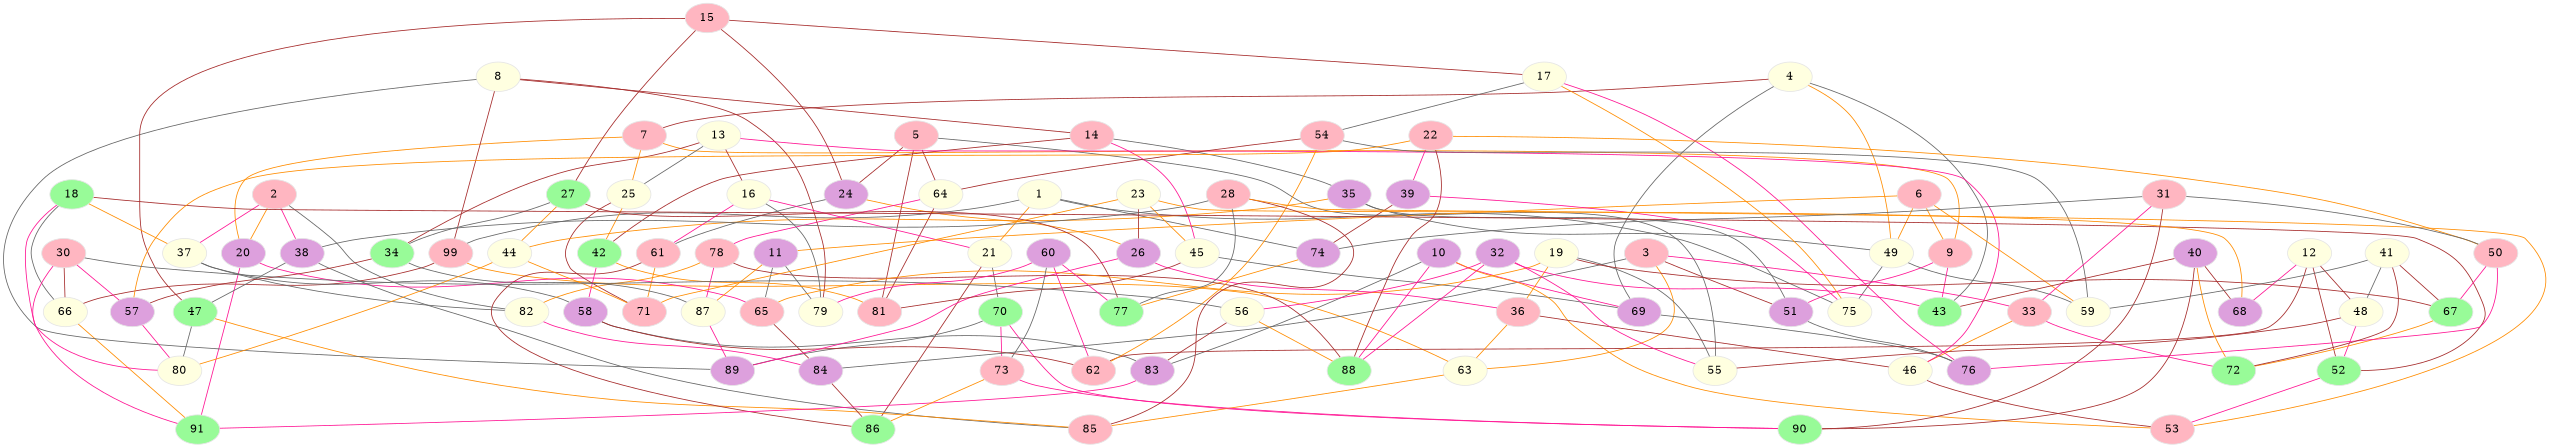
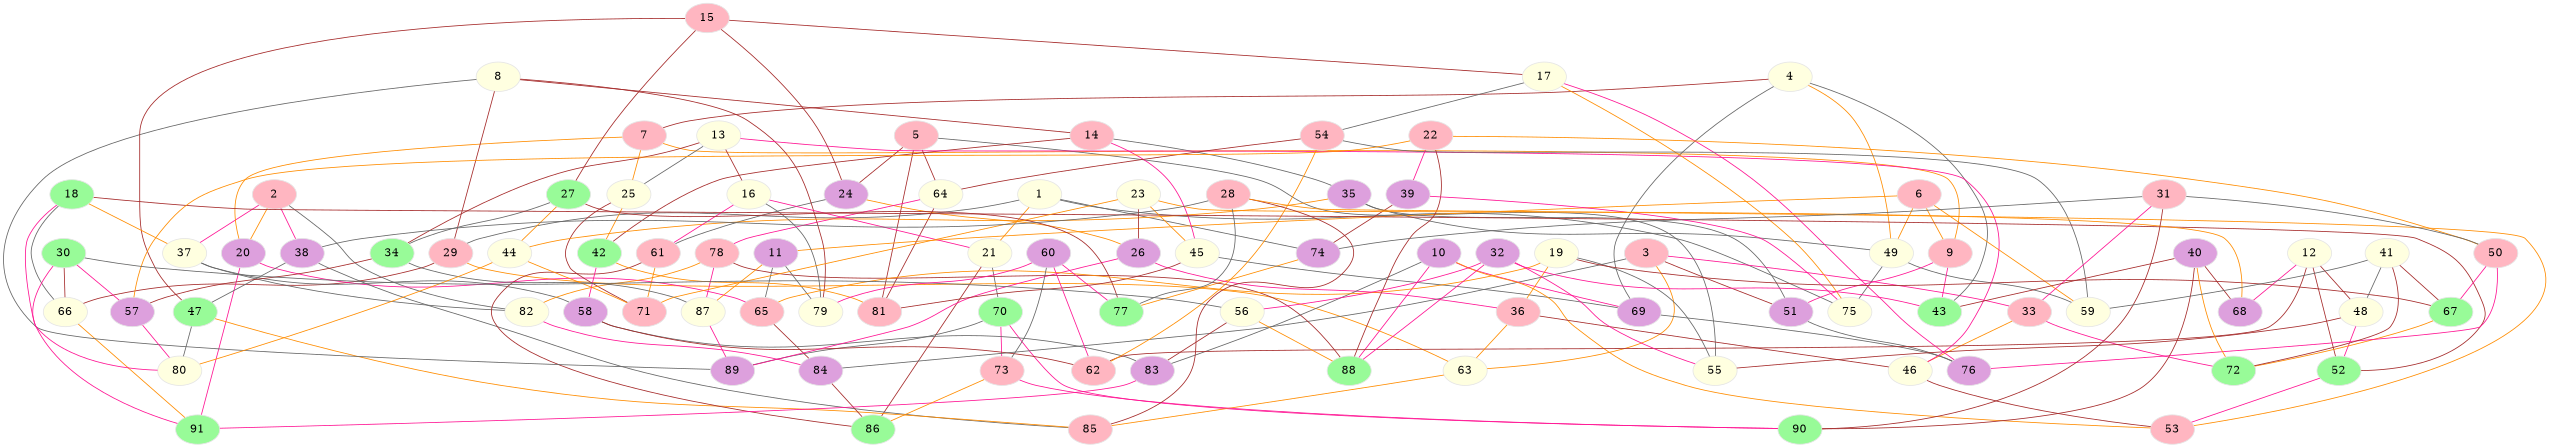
node "30": fillcolor lightpink -> palegreen
node "99": label "99" -> "29"
